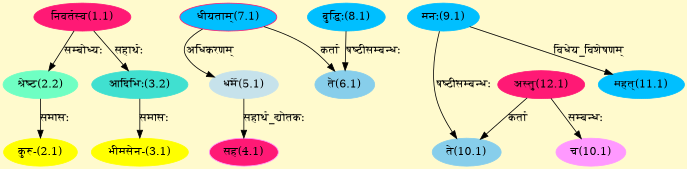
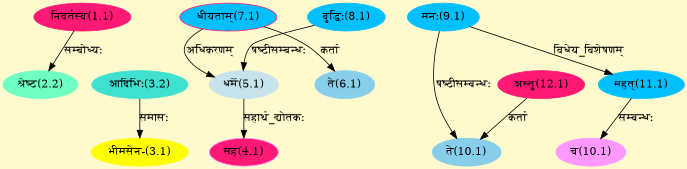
edge "बुद्धिः(8.1)" -> "ते(6.1)": now "बुद्धिः(8.1)" -> "धर्मे(5.1)"
edge "निवर्तस्व(1.1)" -> "आदिभिः(3.2)": removed, label "सहार्थः"
edge "अस्तु(12.1)" -> "च(10.1)": now "महत्(11.1)" -> "च(10.1)"
node "कुरु-(2.1)": removed
